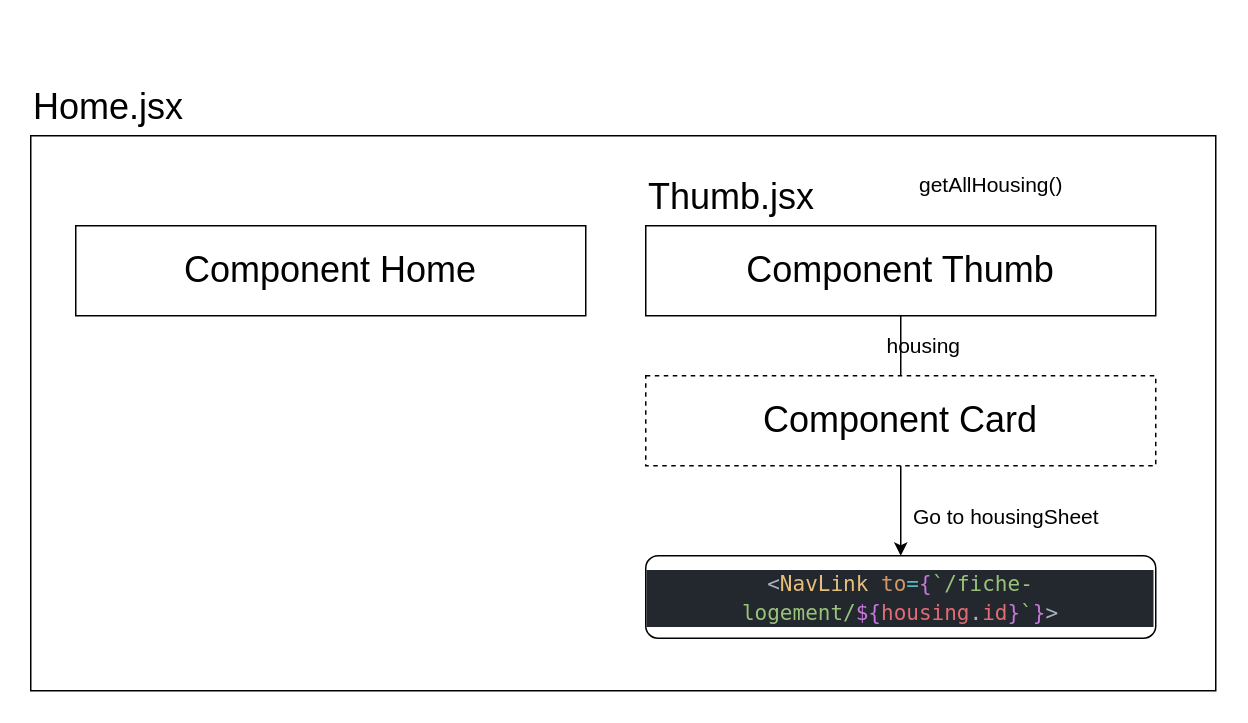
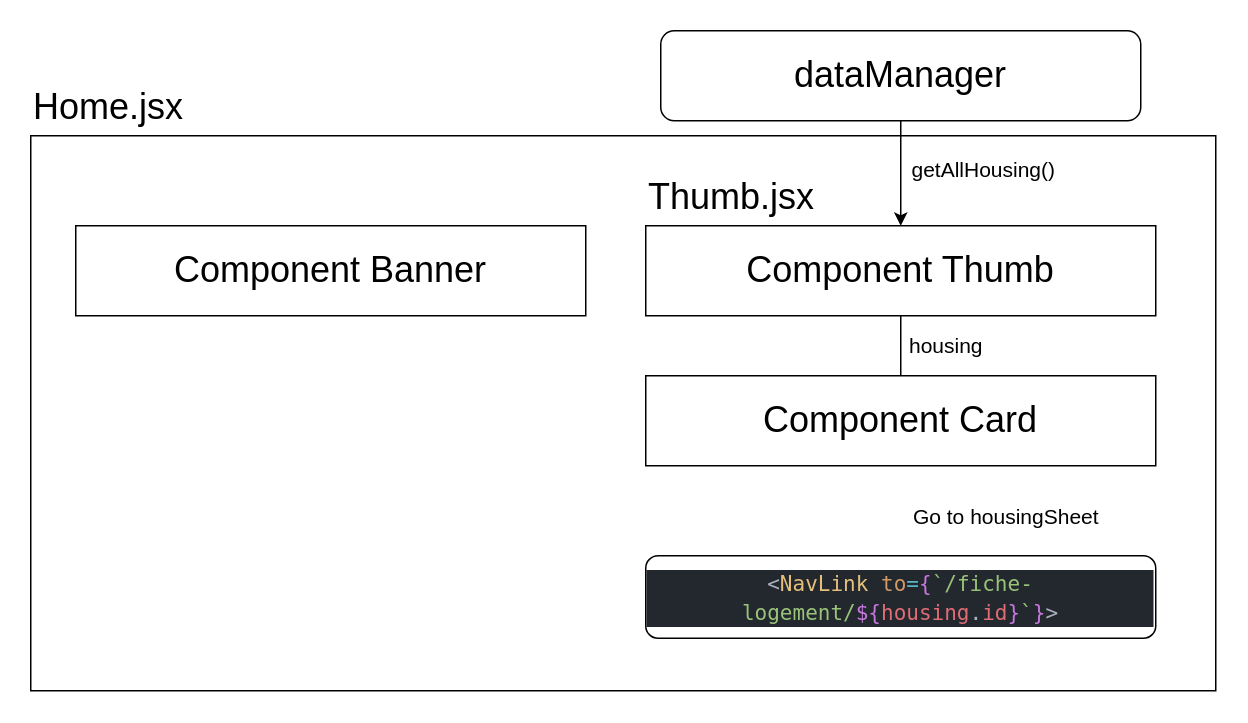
node "dataManager": added
edge "dataManager" -> "Component Thumb": added
node "getAllHousing()": moved (991, 181) -> (983, 166)
node "Component Home": label "Component Home" -> "Component Banner"
node "housing": moved (923, 346) -> (946, 346)
node "Component Card": style dashed -> solid
edge "Component Card" -> "<NavLink to={`/fiche-logement/${housing.id}`}>": removed
